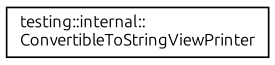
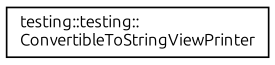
node "testing::internal:: ConvertibleToStringViewPrinter": label "testing::internal:: ConvertibleToStringViewPrinter" -> "testing::testing:: ConvertibleToStringViewPrinter"
